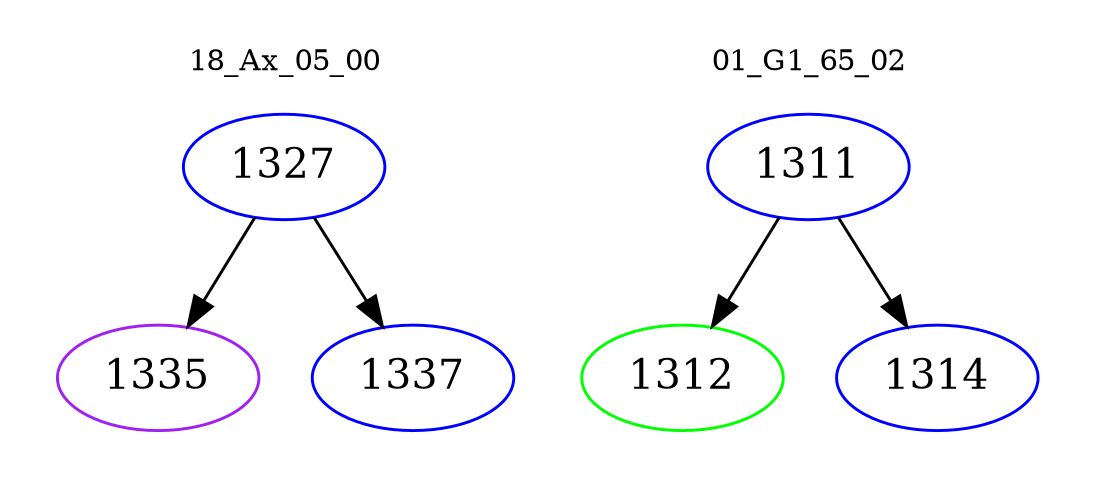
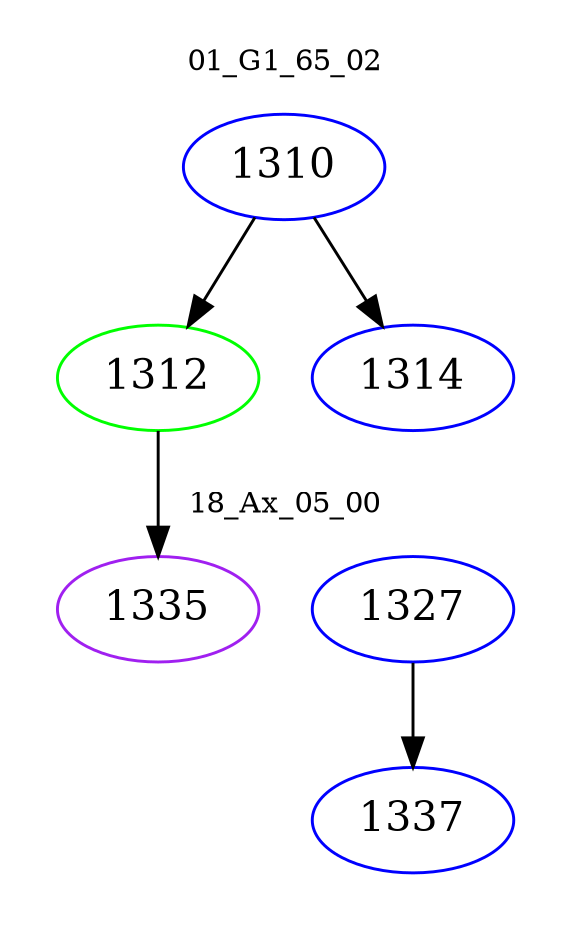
node "1311": label "1311" -> "1310"
edge "1327" -> "1335": now "1312" -> "1335"
